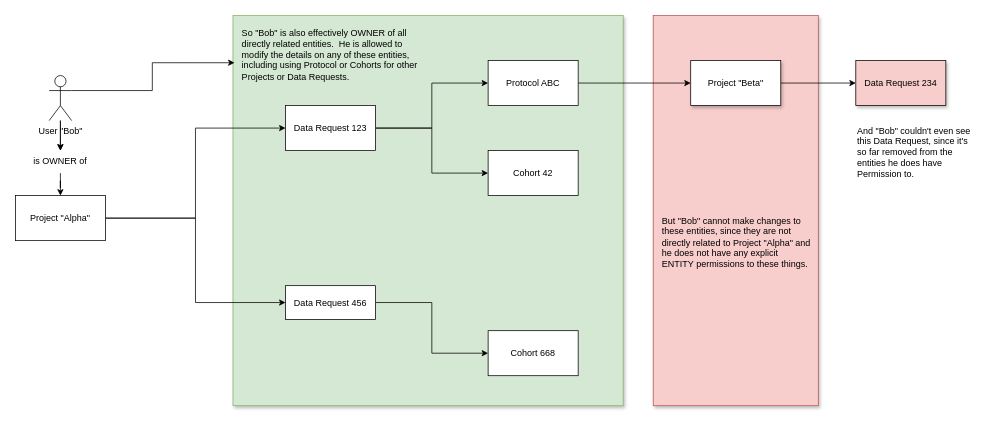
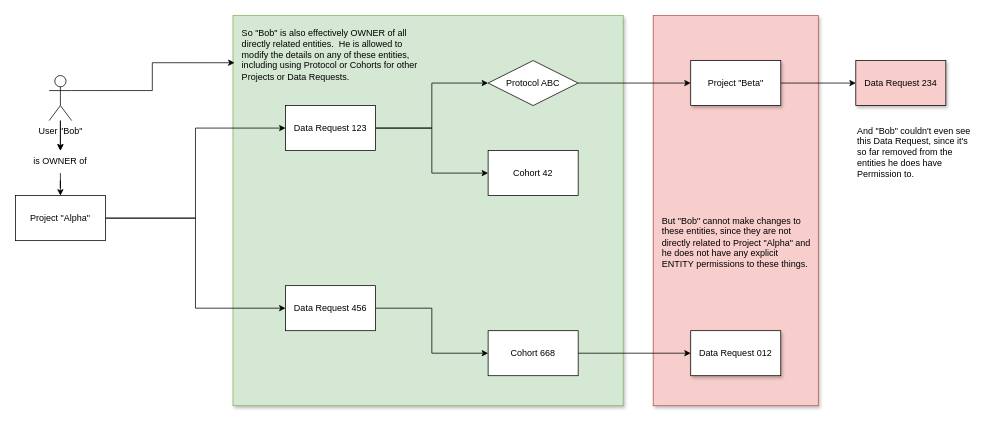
node "Protocol ABC": shape rectangle -> diamond
node "Data Request 456": size 90x34 -> 90x45
edge "Cohort 668" -> "Data Request 012": added
node "Data Request 012": added
